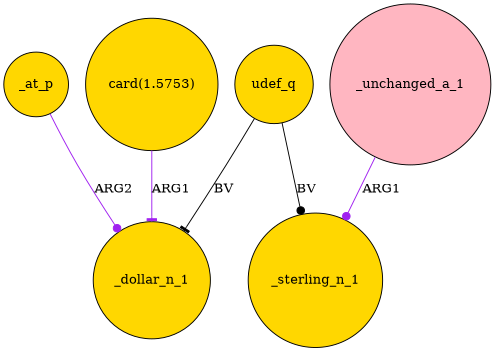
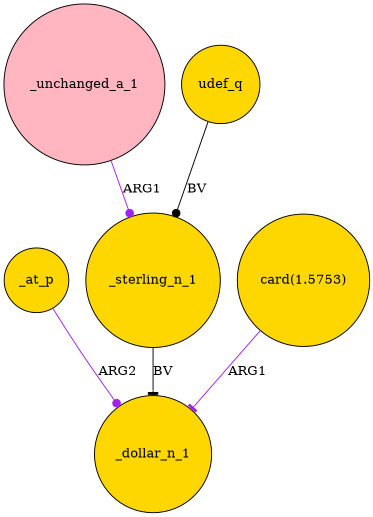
edge "udef_q" -> "_dollar_n_1": now "_sterling_n_1" -> "_dollar_n_1"
